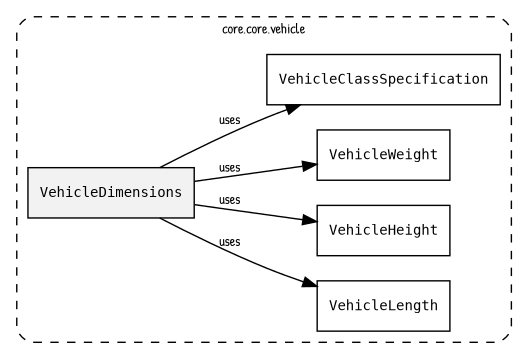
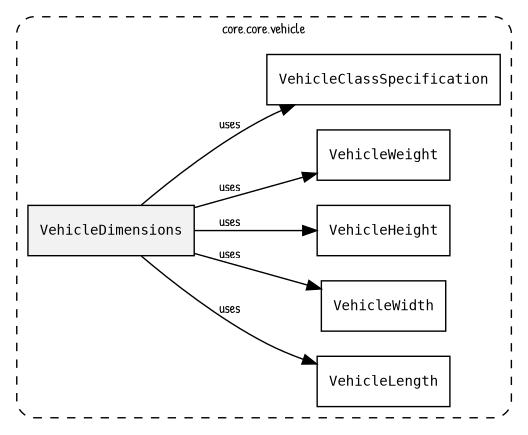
node "VehicleWidth": added
